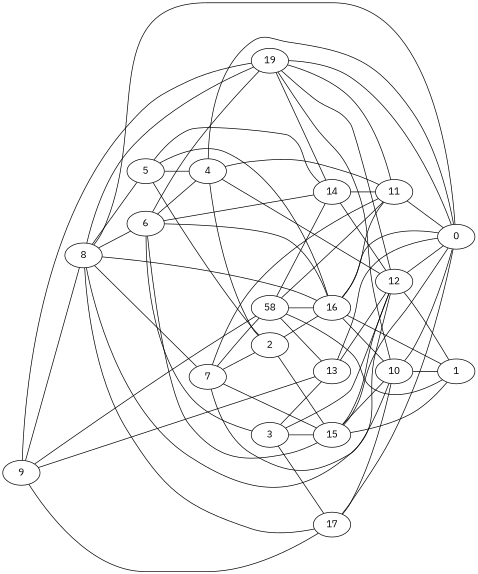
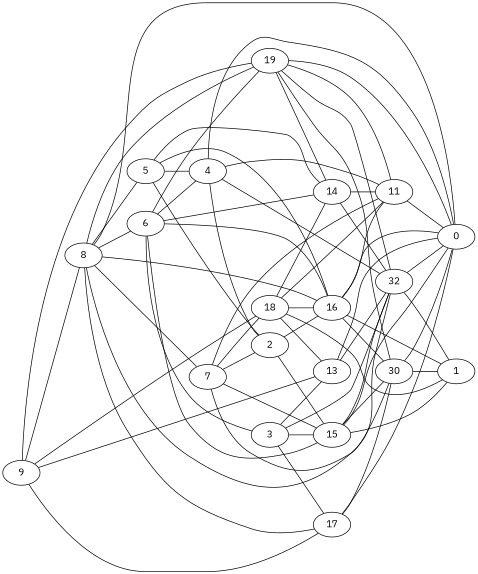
node "12": label "12" -> "32"
node "58": label "58" -> "18"
node "10": label "10" -> "30"
